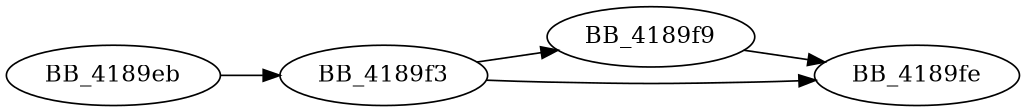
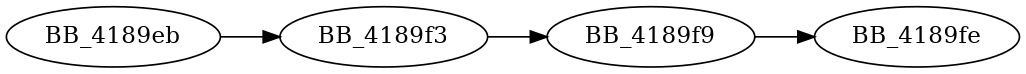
edge "BB_4189f3" -> "BB_4189fe": removed
